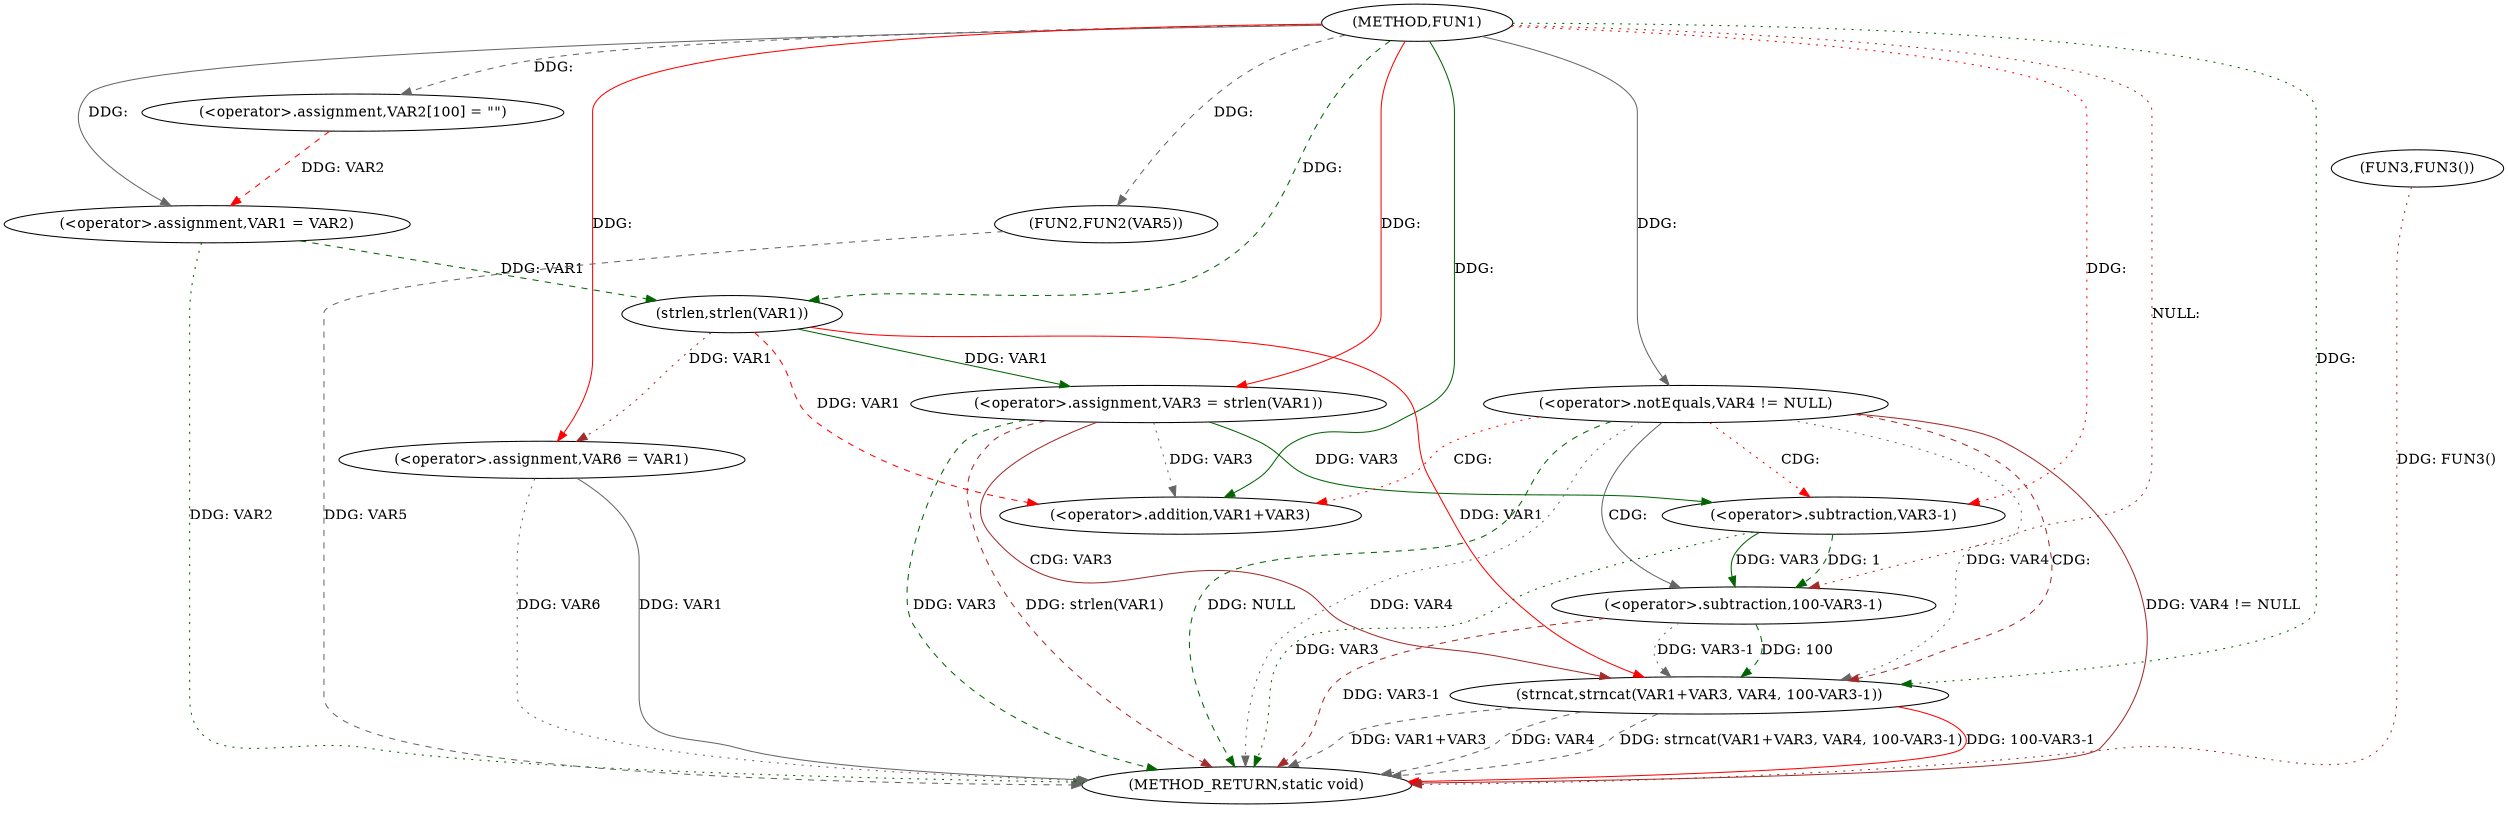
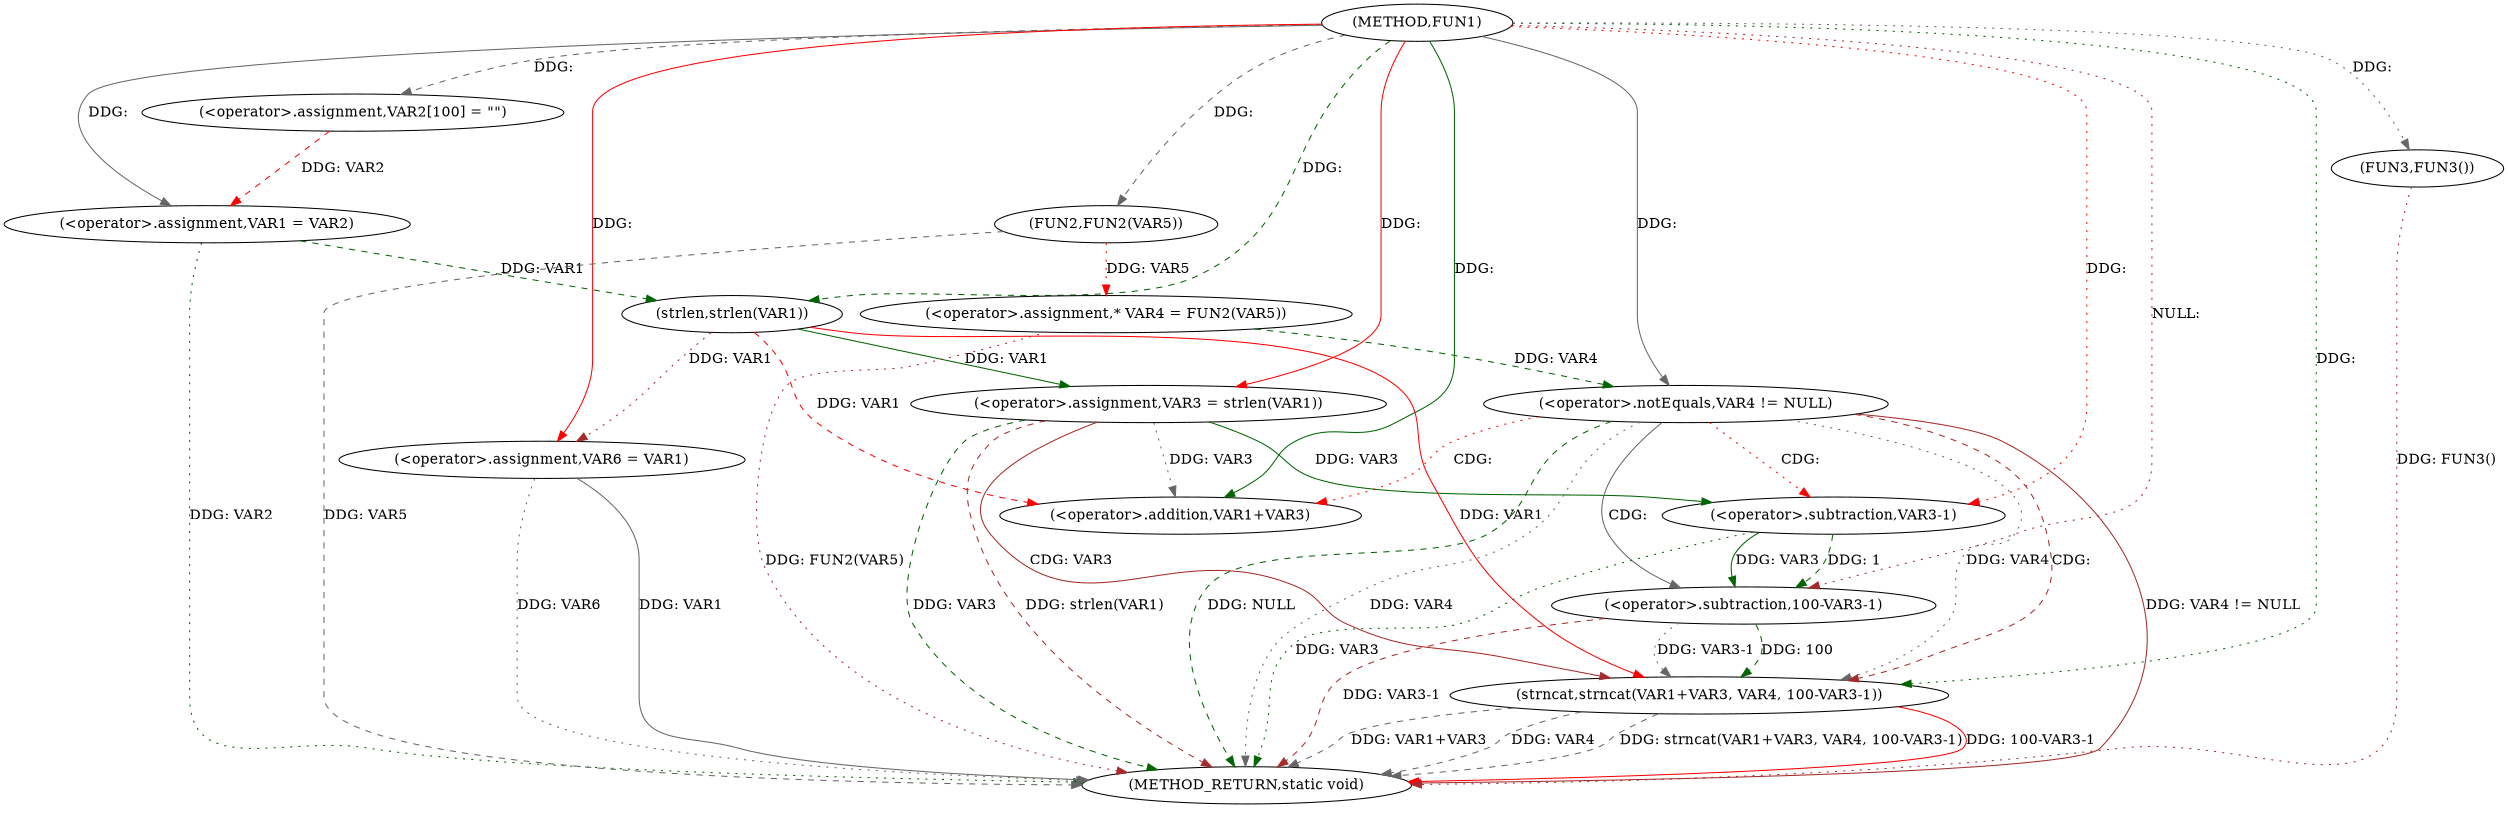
edge "(METHOD,FUN1)" -> "(FUN3,FUN3())": added, label "DDG:"
node "(<operator>.assignment,* VAR4 = FUN2(VAR5))": added
